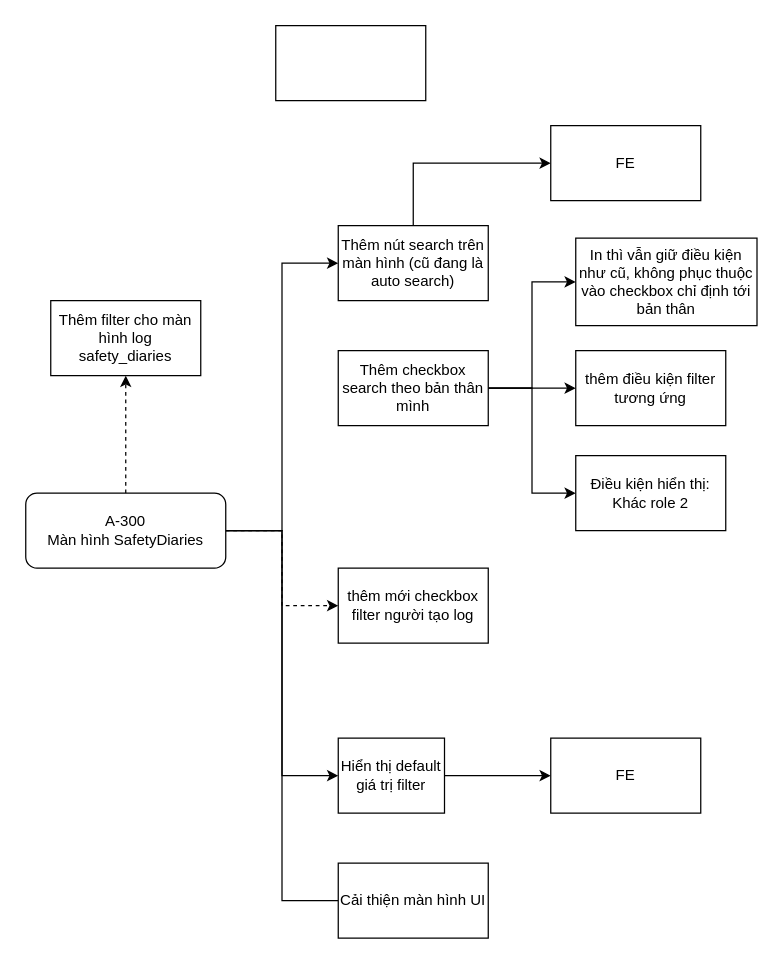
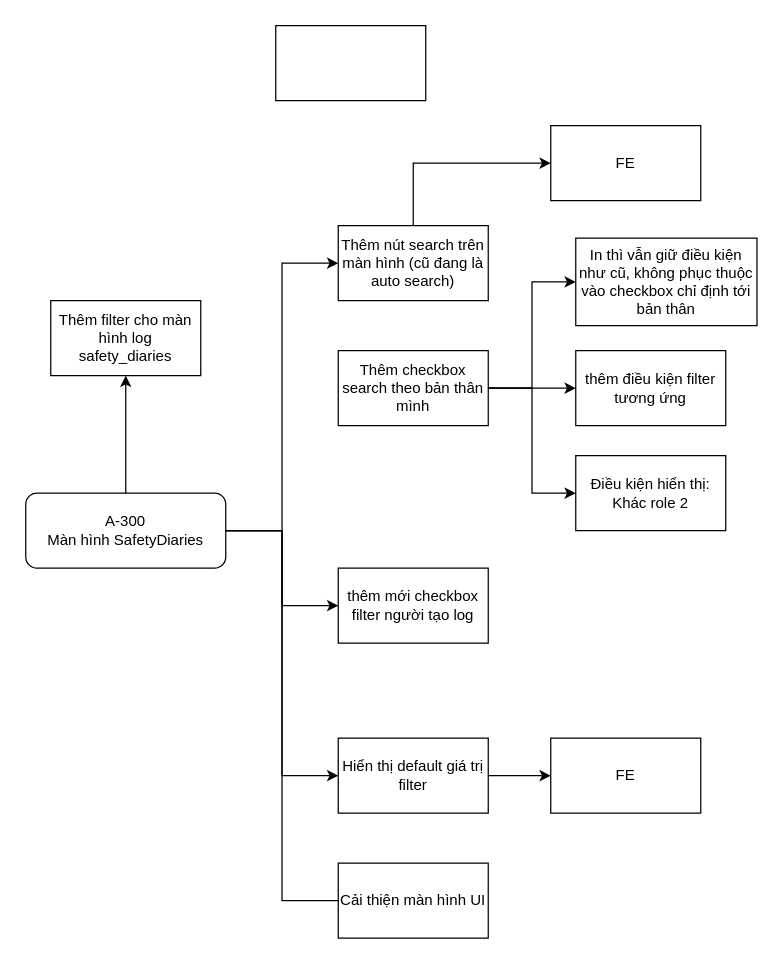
edge "A-300 Màn hình SafetyDiaries" -> "Thêm filter cho màn hình log safety_diaries": style dashed -> solid
edge "A-300 Màn hình SafetyDiaries" -> "thêm mới checkbox filter người tạo log": style dashed -> solid
node "Hiển thị default giá trị filter": size 106x75 -> 150x75
